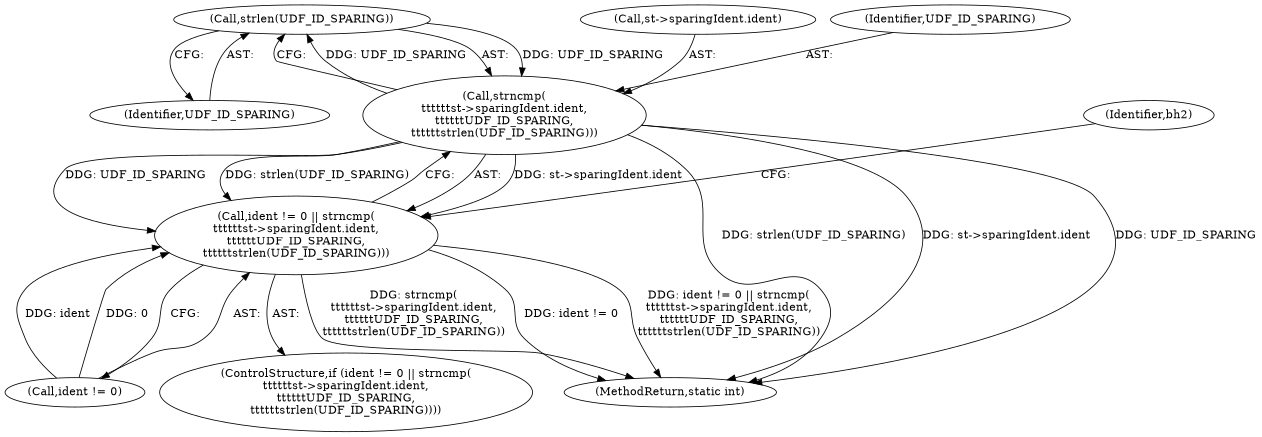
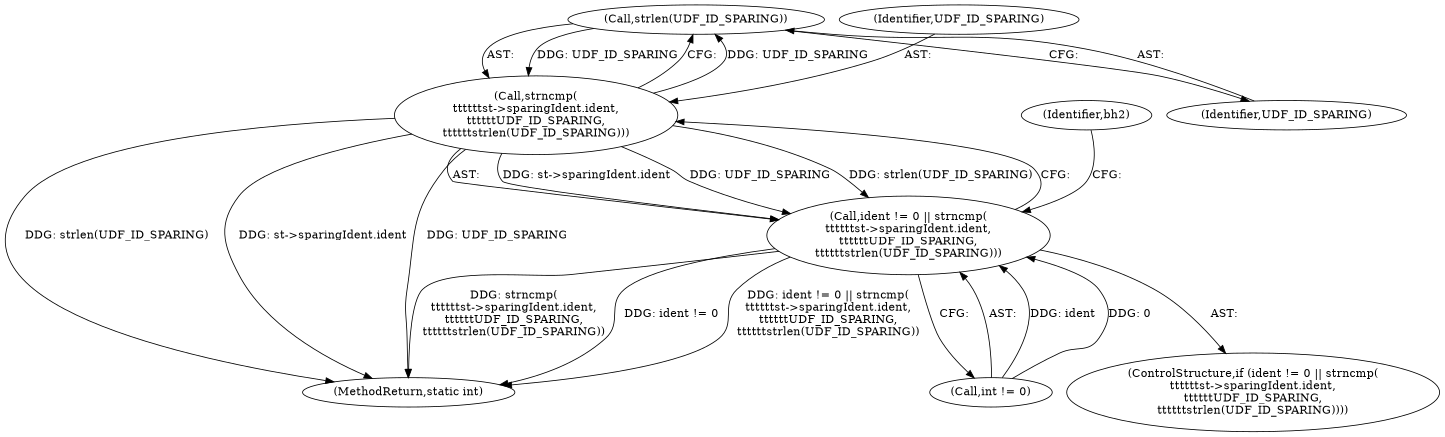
node "(Call,st->sparingIdent.ident)": removed
node "(Call,ident != 0)": label "(Call,ident != 0)" -> "(Call,int != 0)"
